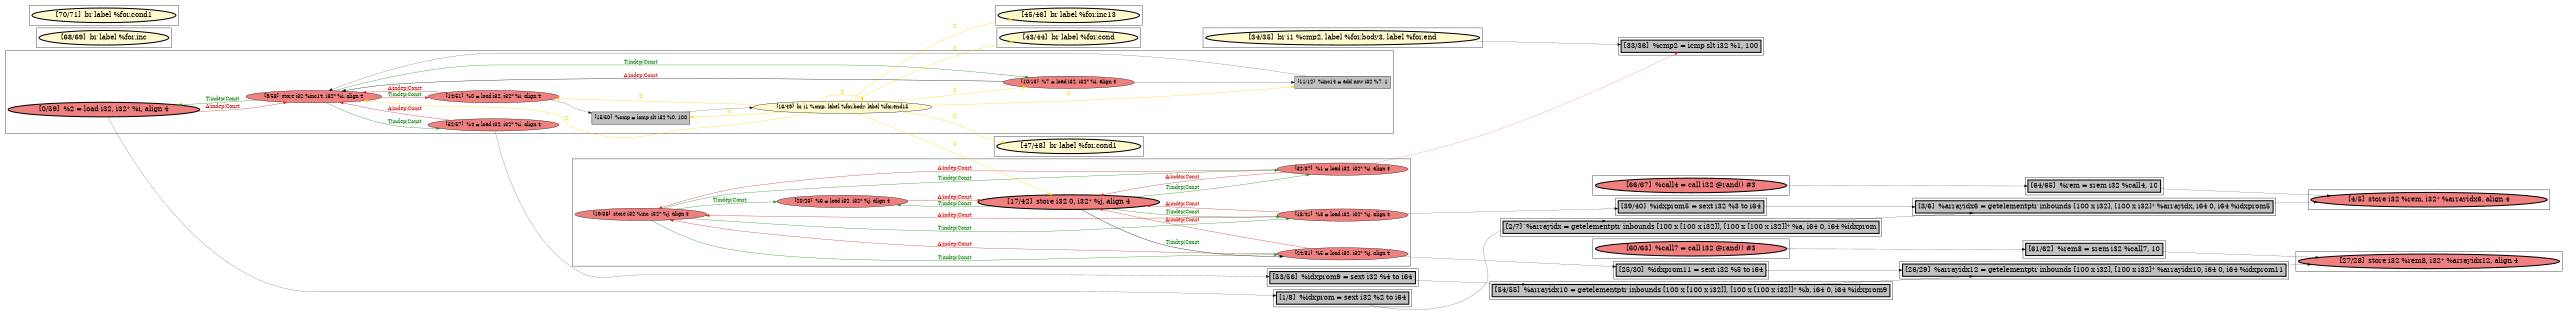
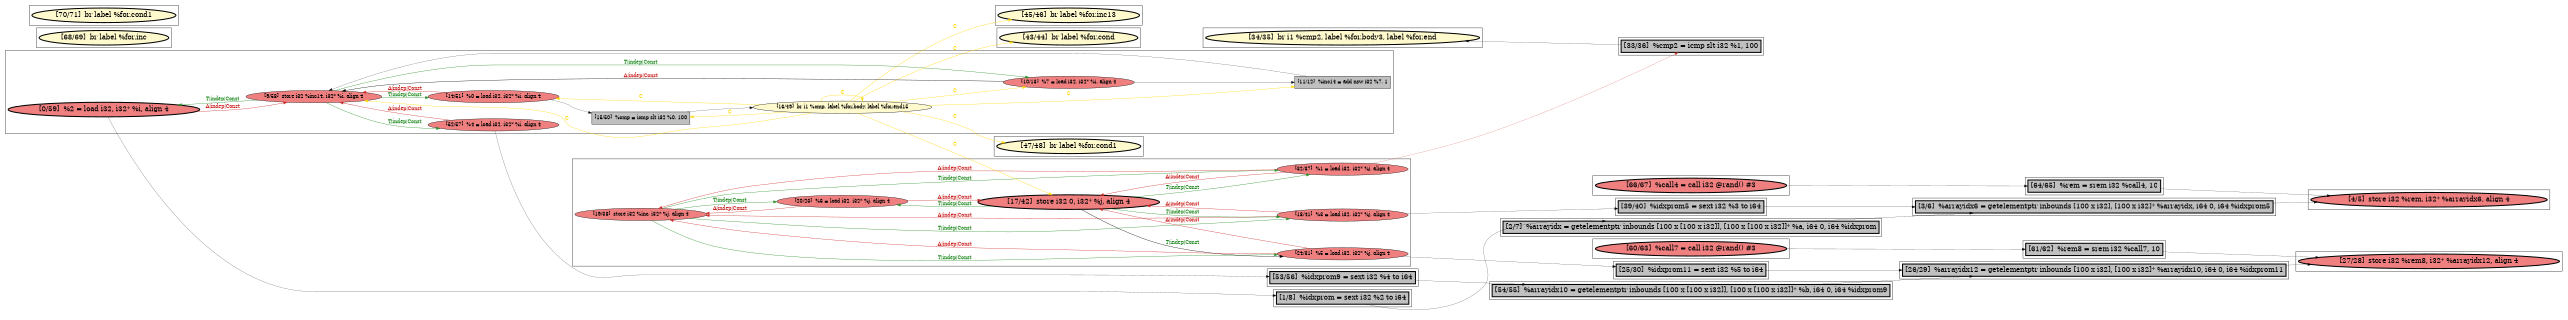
edge "[34/35]  br i1 %cmp2, label %for.body3, label %for.end" -> "[33/36]  %cmp2 = icmp slt i32 %1, 100": reversed
edge "[9/58]  store i32 %inc14, i32* %i, align 4" -> "[14/51]  %0 = load i32, i32* %i, align 4": color firebrick3 -> forestgreen
edge "[20/23]  %6 = load i32, i32* %j, align 4" -> "[19/38]  store i32 %inc, i32* %j, align 4": added, label "A|indep|Const"
